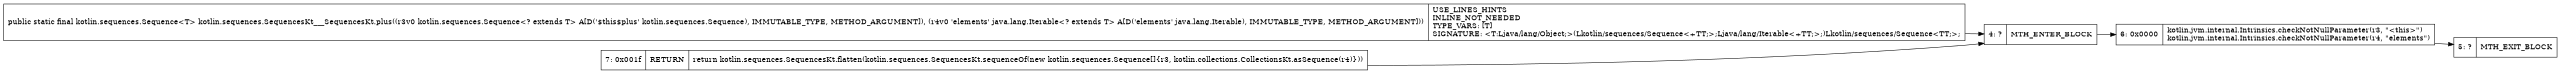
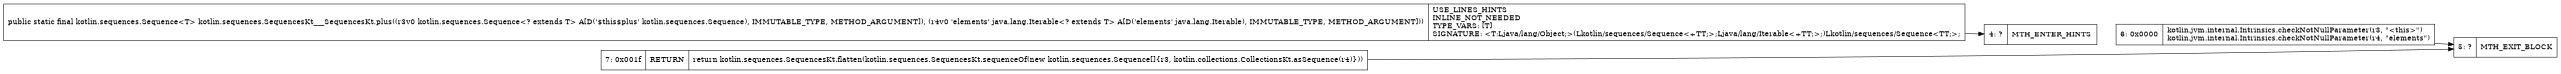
node "4: ?": text "MTH_ENTER_BLOCK" -> "MTH_ENTER_HINTS"
edge "4: ?" -> "6: 0x0000": removed
edge "7: 0x001f" -> "4: ?": now "7: 0x001f" -> "5: ?"
